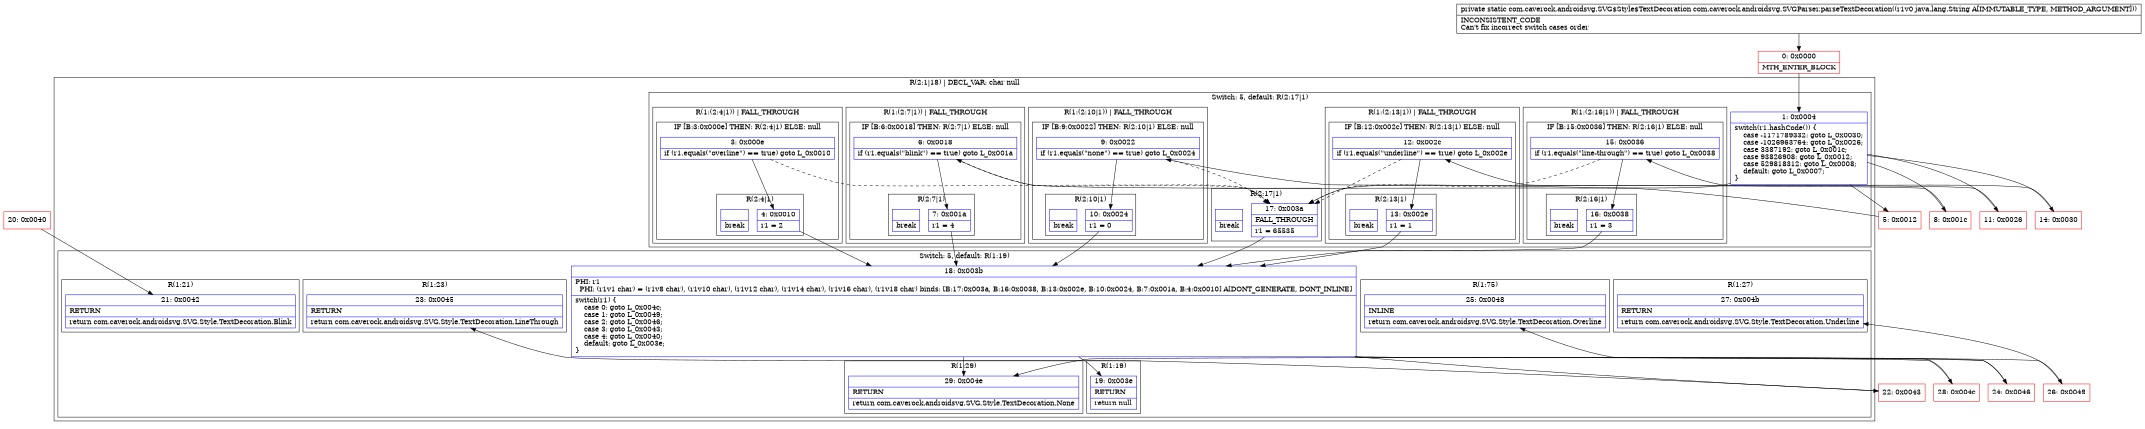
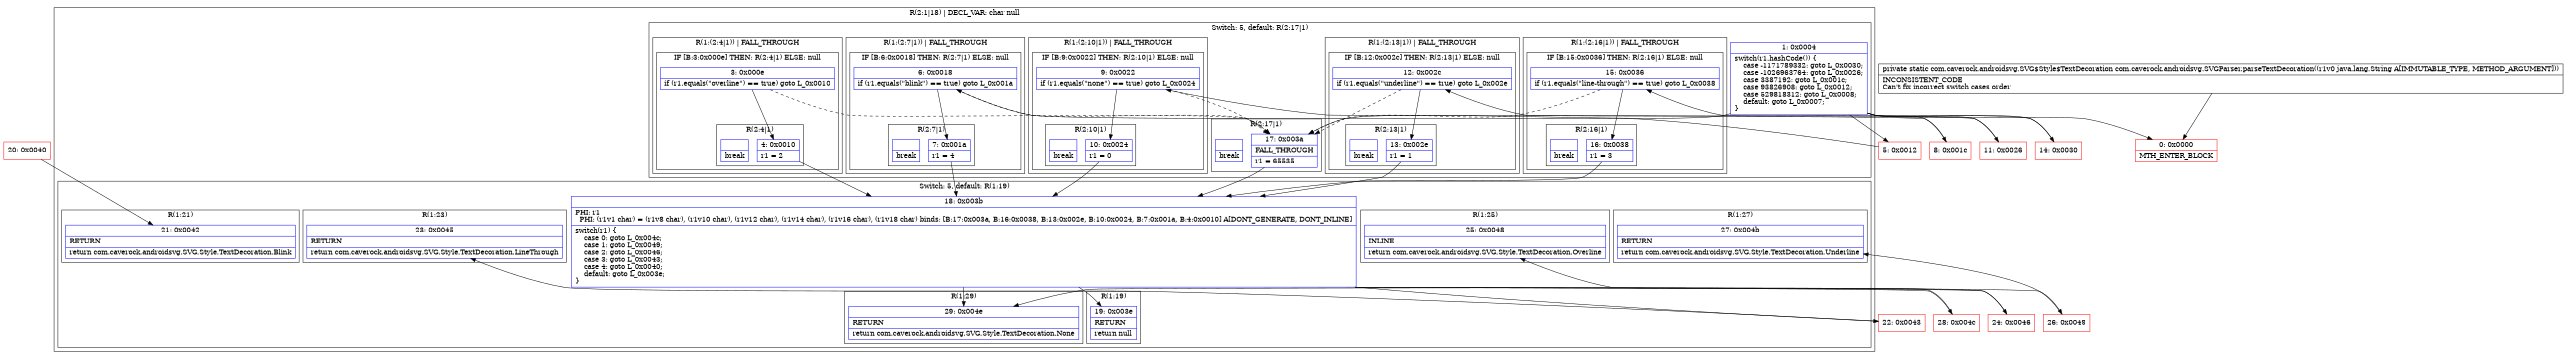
edge "0: 0x0000" -> "1: 0x0004": reversed
cluster "R(1:75)": label "R(1:75)" -> "R(1:25)"
